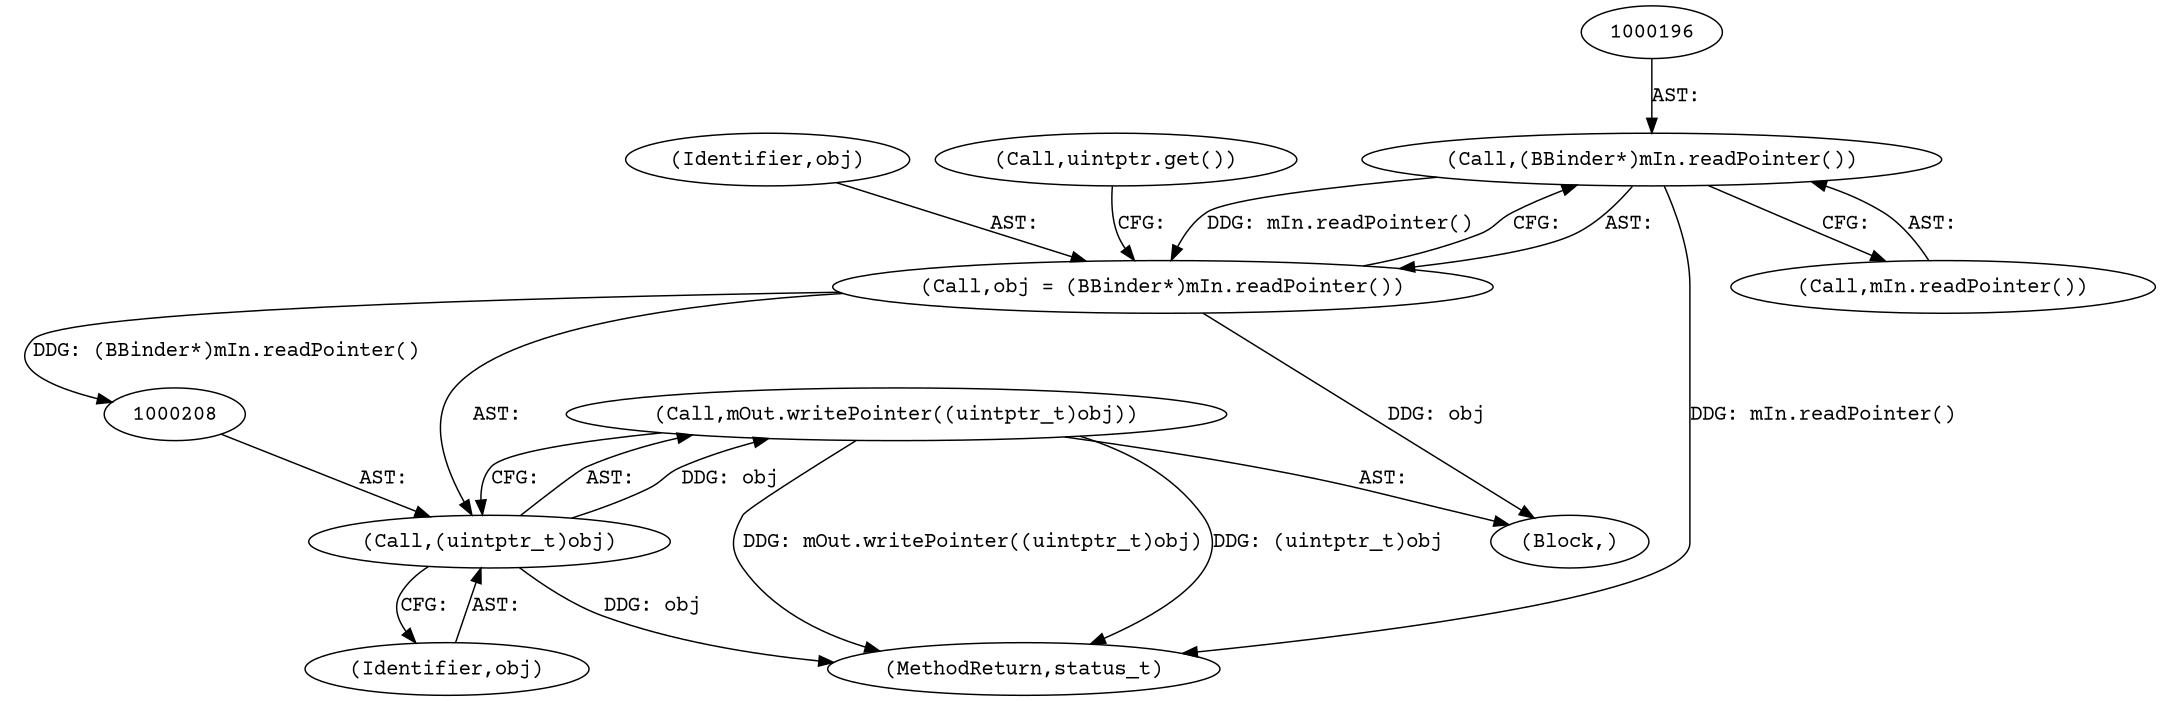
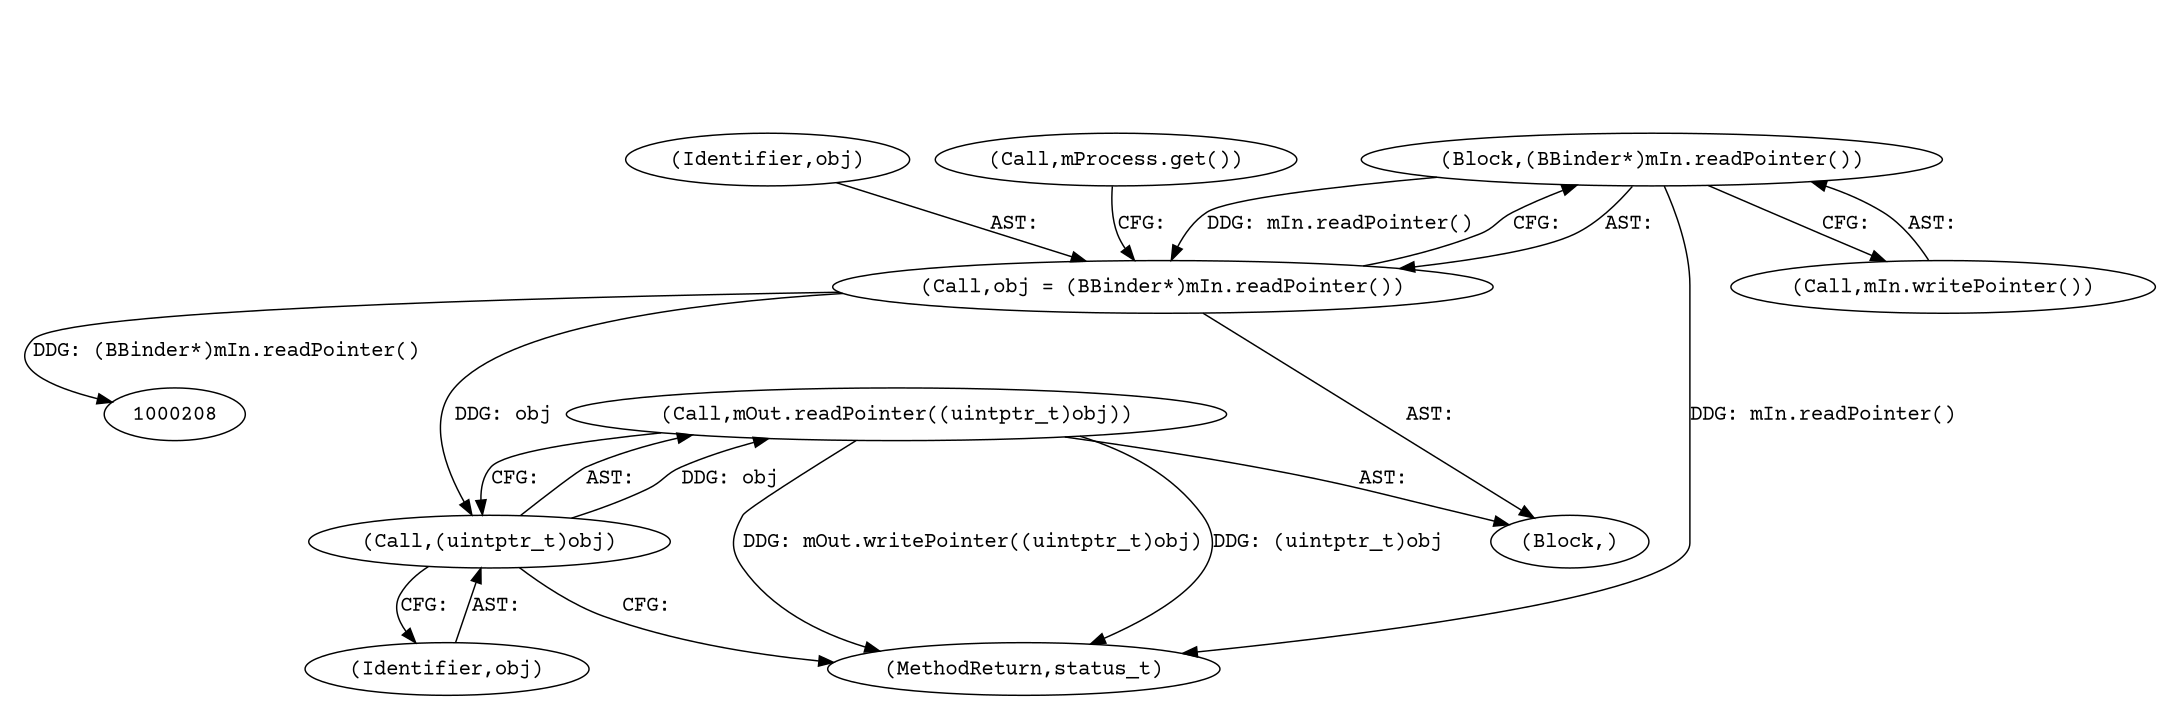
node "1000196": removed
node "(Call,uintptr.get())": label "(Call,uintptr.get())" -> "(Call,mProcess.get())"
node "(Call,(BBinder*)mIn.readPointer())": label "(Call,(BBinder*)mIn.readPointer())" -> "(Block,(BBinder*)mIn.readPointer())"
node "(Call,mIn.readPointer())": label "(Call,mIn.readPointer())" -> "(Call,mIn.writePointer())"
edge "(Call,obj = (BBinder*)mIn.readPointer())" -> "(Call,(uintptr_t)obj)": label "AST: " -> "DDG: obj"
node "(Call,mOut.writePointer((uintptr_t)obj))": label "(Call,mOut.writePointer((uintptr_t)obj))" -> "(Call,mOut.readPointer((uintptr_t)obj))"
edge "(Call,obj = (BBinder*)mIn.readPointer())" -> "(Block,)": label "DDG: obj" -> "AST: "
edge "1000208" -> "(Call,(uintptr_t)obj)": removed, label "AST:"
edge "(Call,(uintptr_t)obj)" -> "(MethodReturn,status_t)": label "DDG: obj" -> "CFG: "
